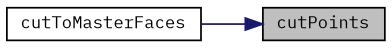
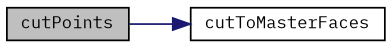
edge "cutToMasterFaces" -> "cutPoints": reversed
